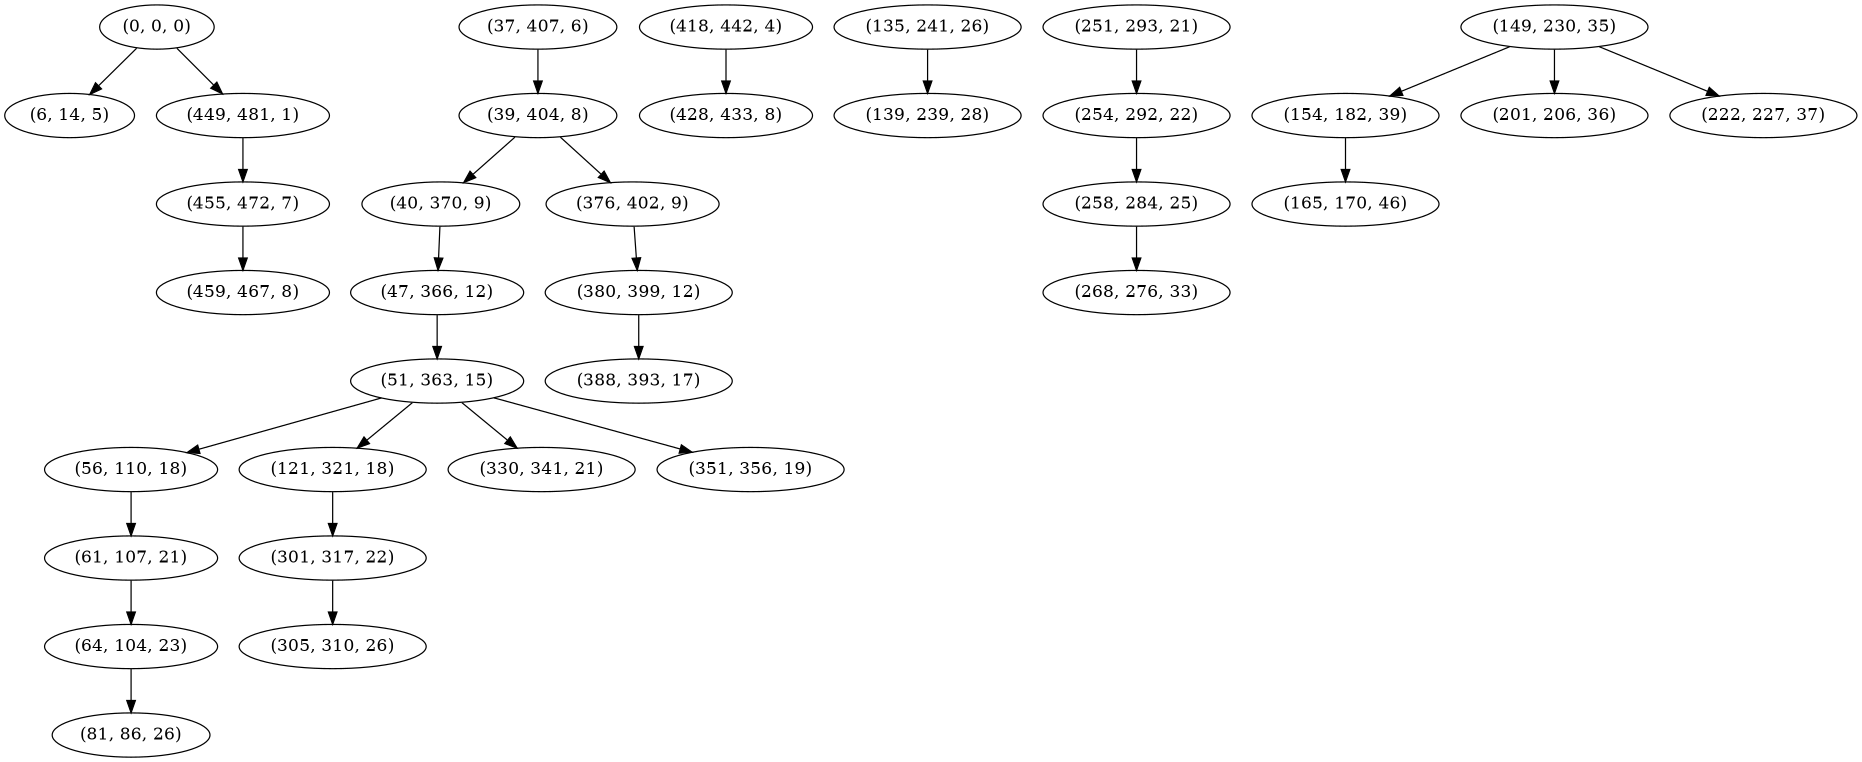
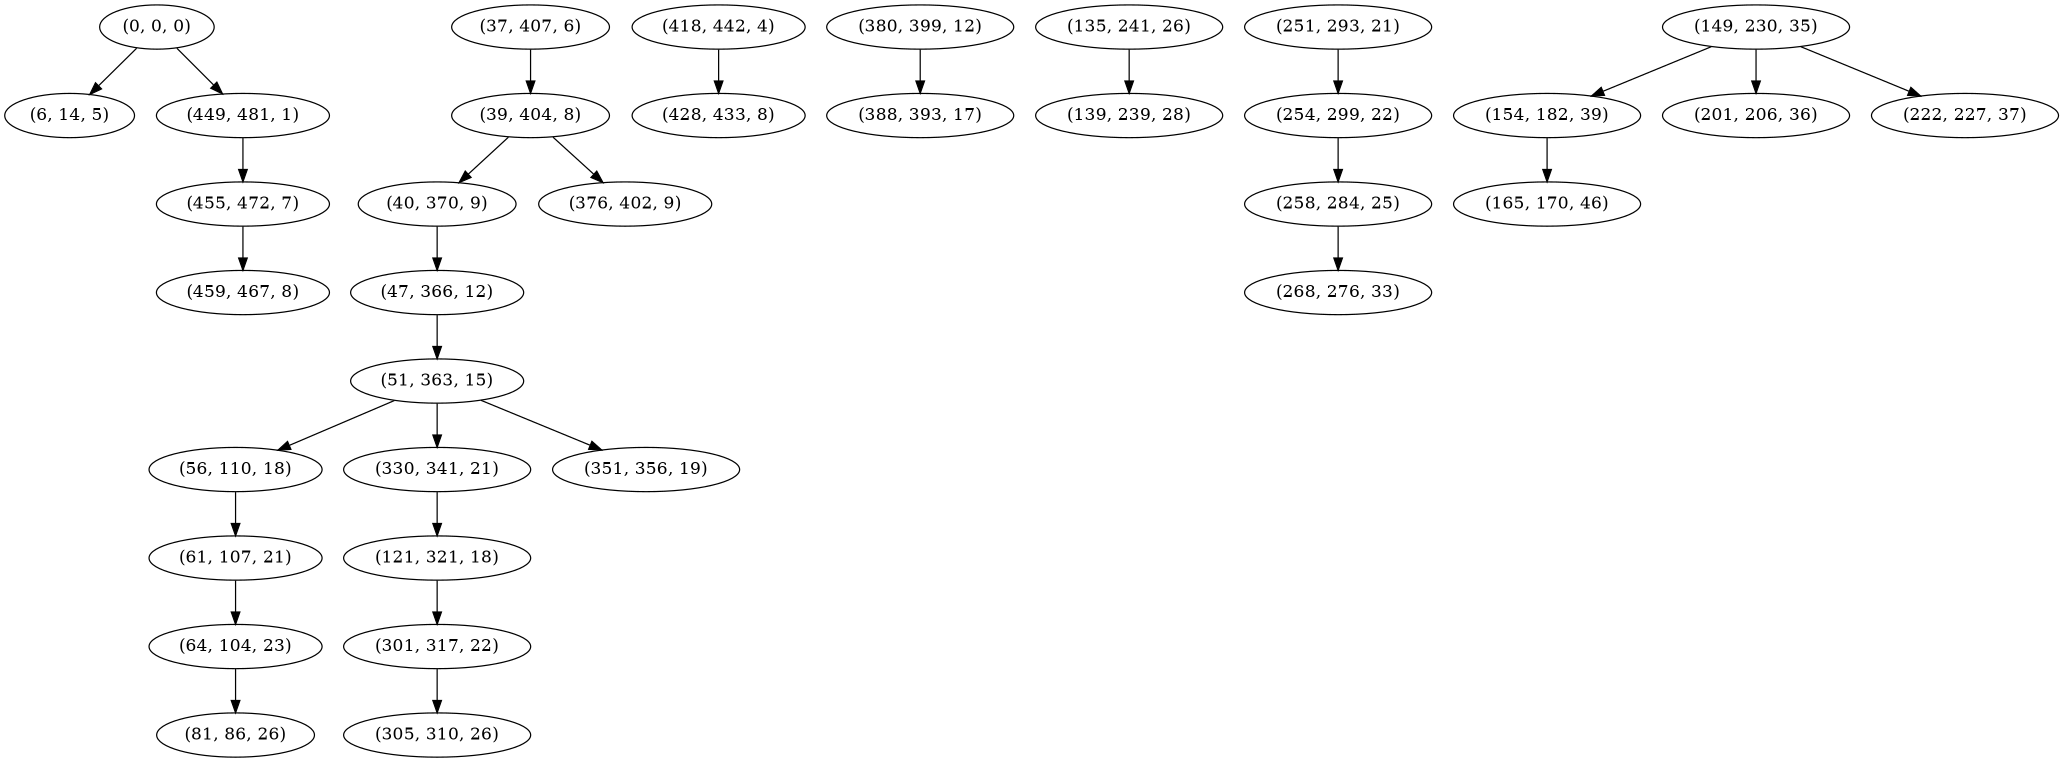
node "(254, 292, 22)": label "(254, 292, 22)" -> "(254, 299, 22)"
edge "(376, 402, 9)" -> "(380, 399, 12)": removed
edge "(51, 363, 15)" -> "(121, 321, 18)": now "(330, 341, 21)" -> "(121, 321, 18)"
